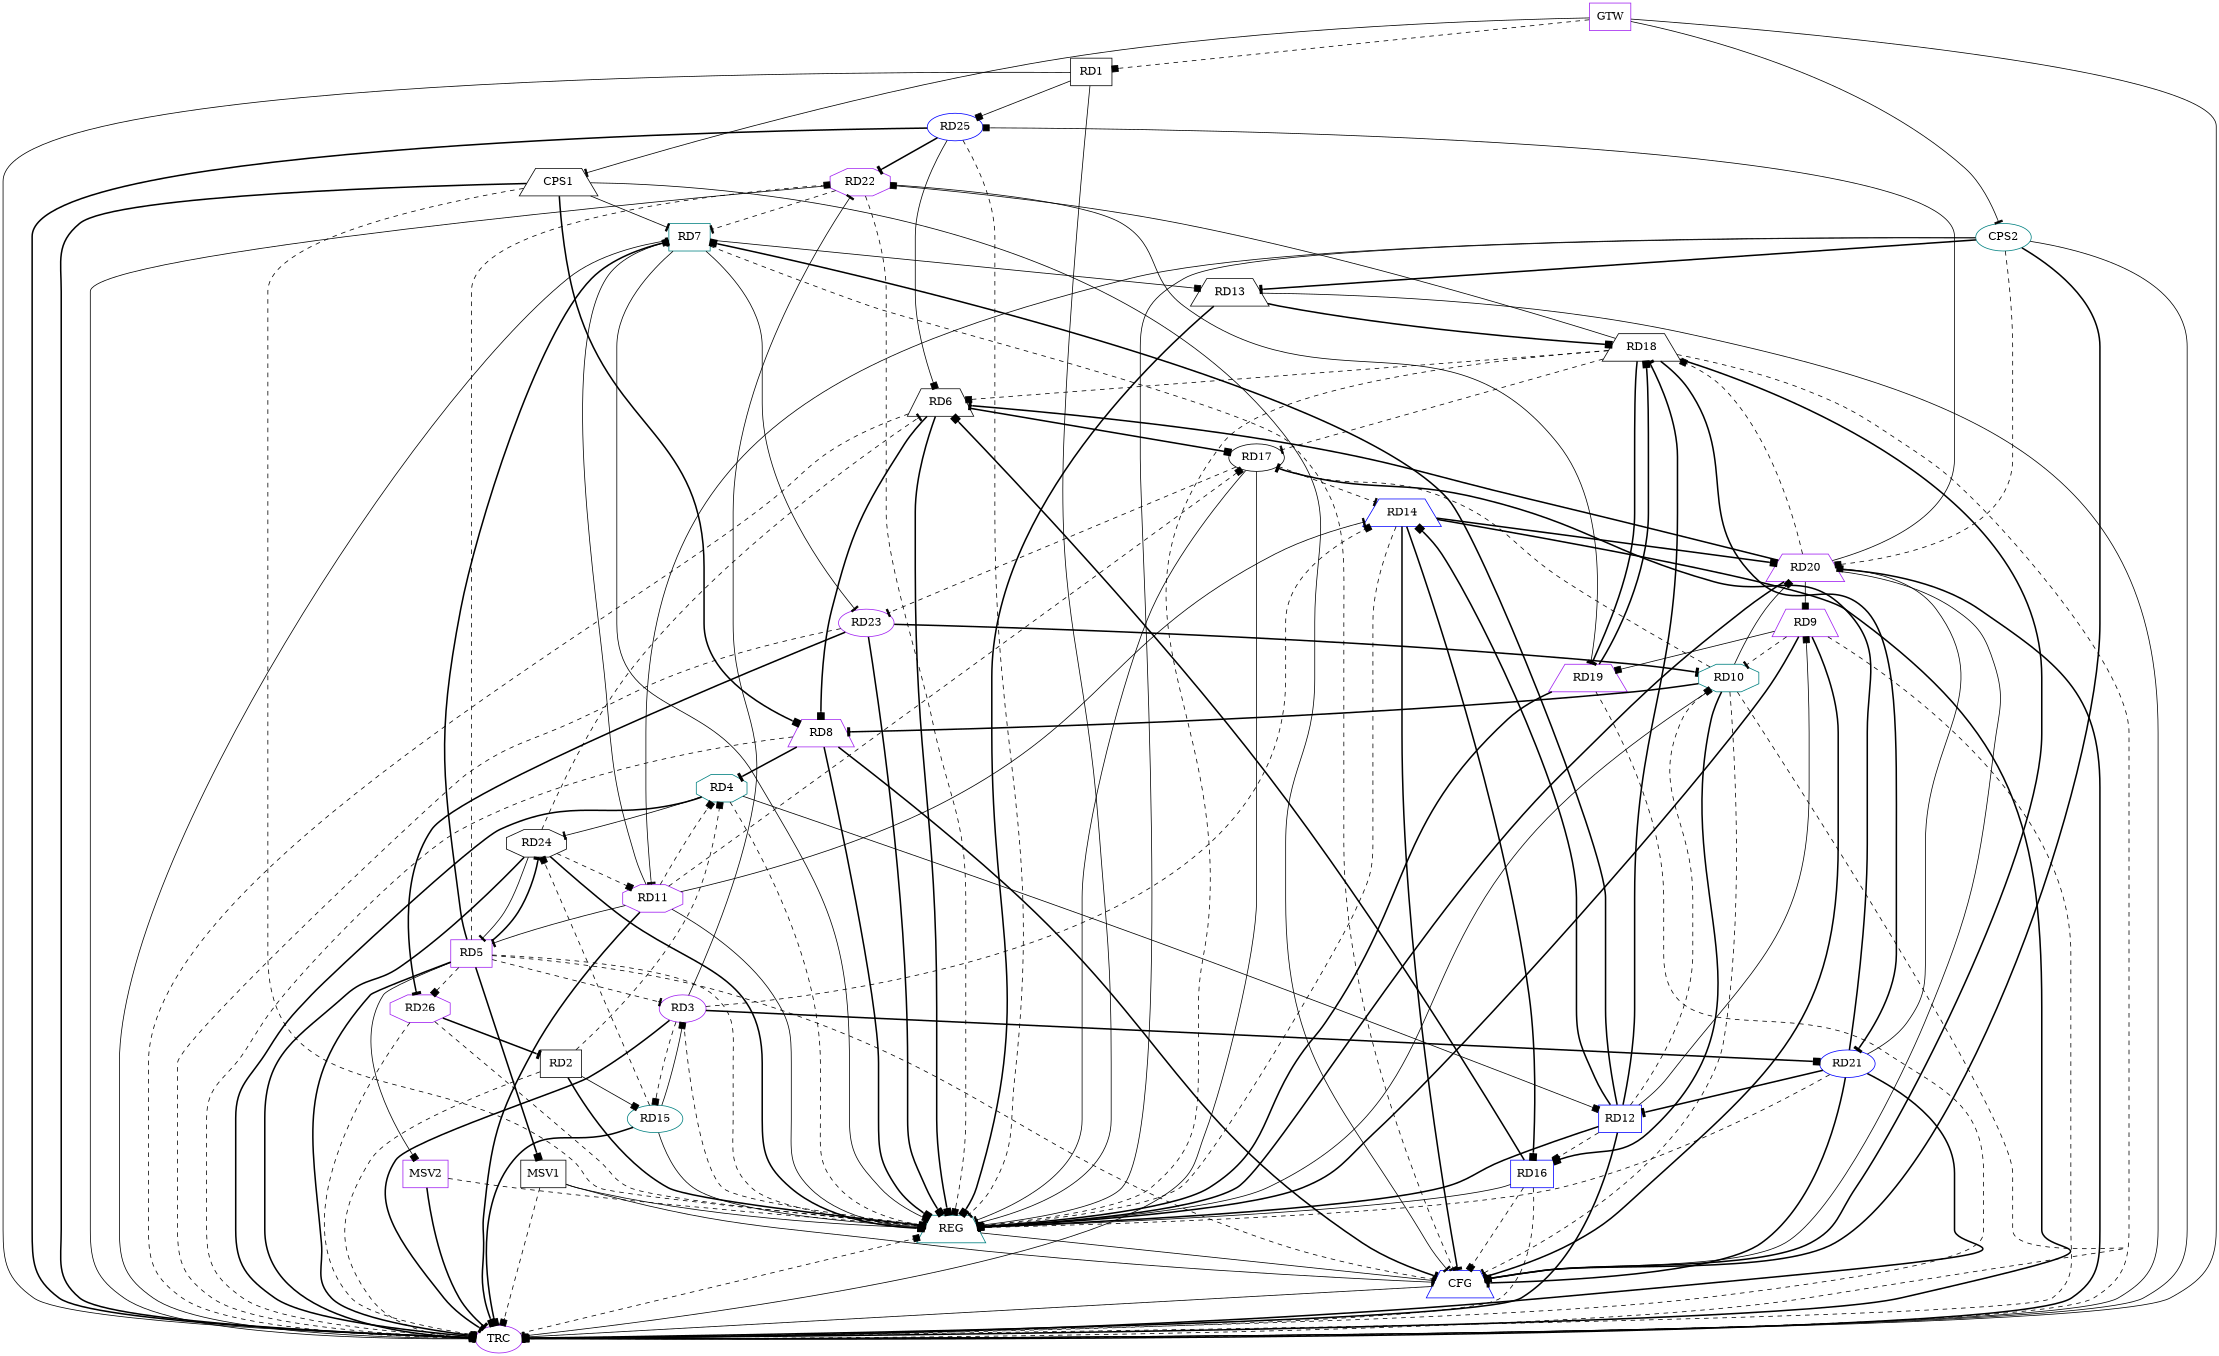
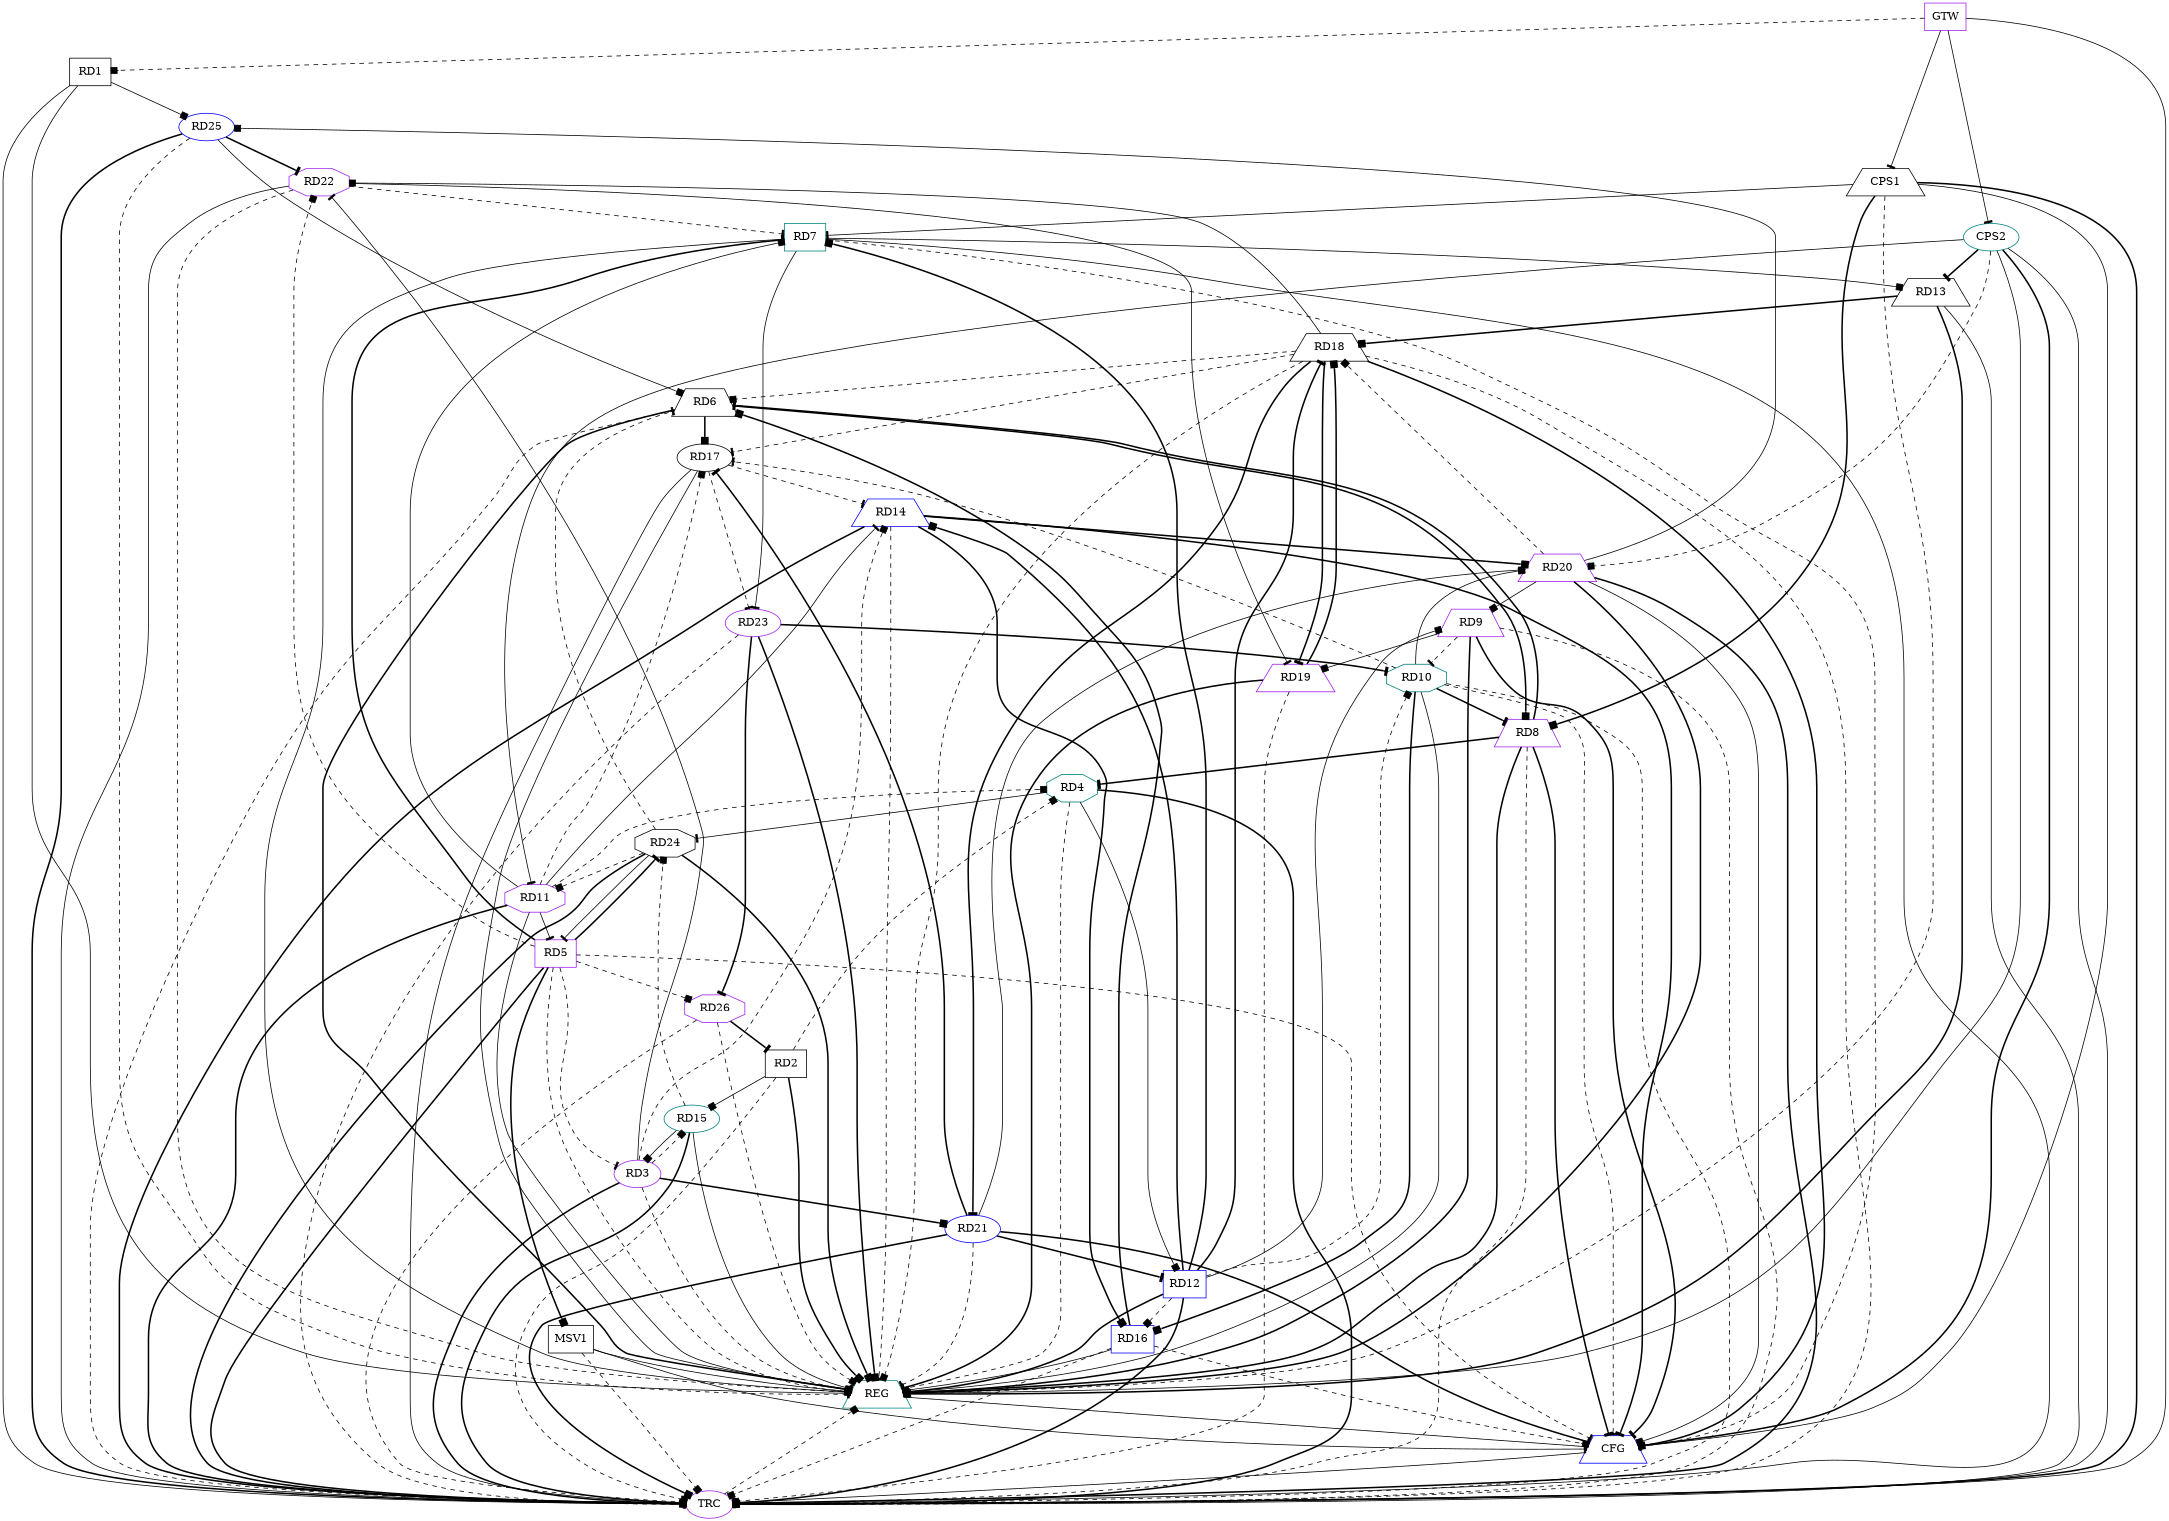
edge "RD20" -> "RD6": now "RD8" -> "RD6"
node "MSV2": removed
